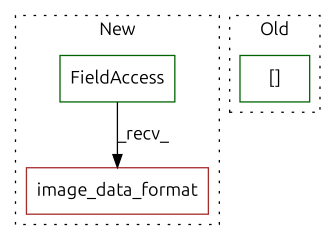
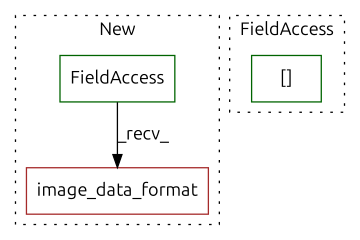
cluster "Old": label "Old" -> "FieldAccess"
